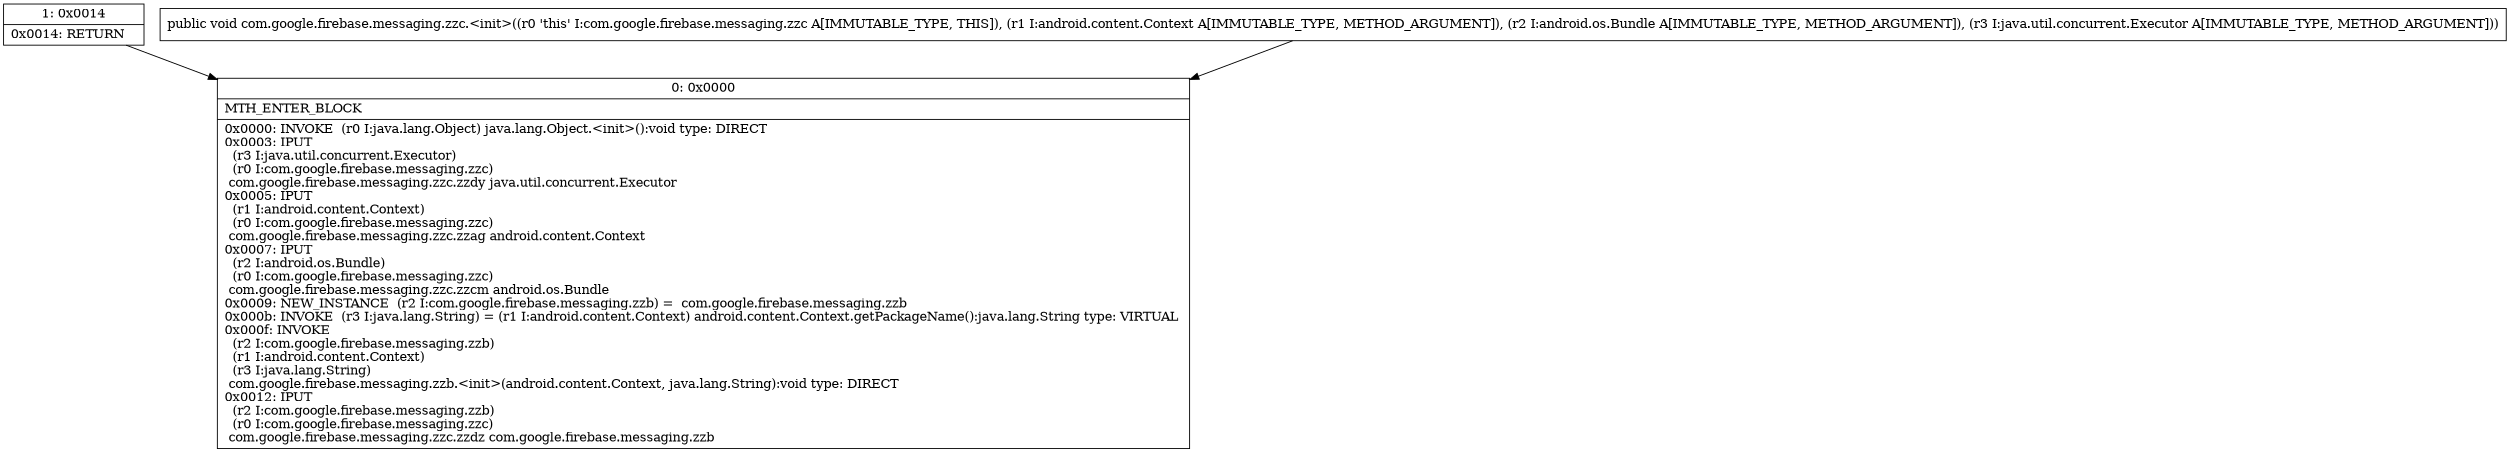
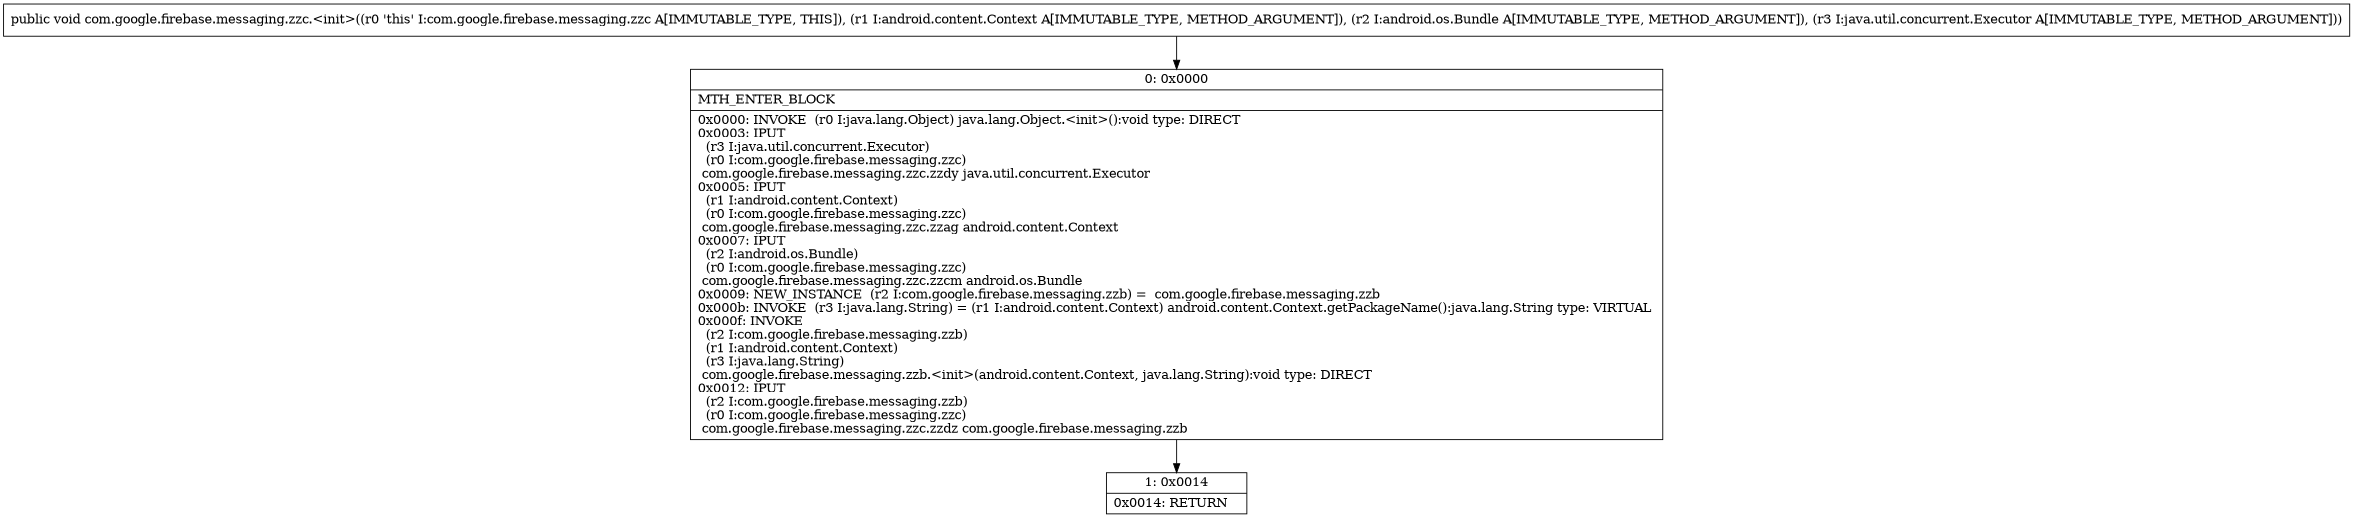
edge "1: 0x0014" -> "0: 0x0000": reversed
